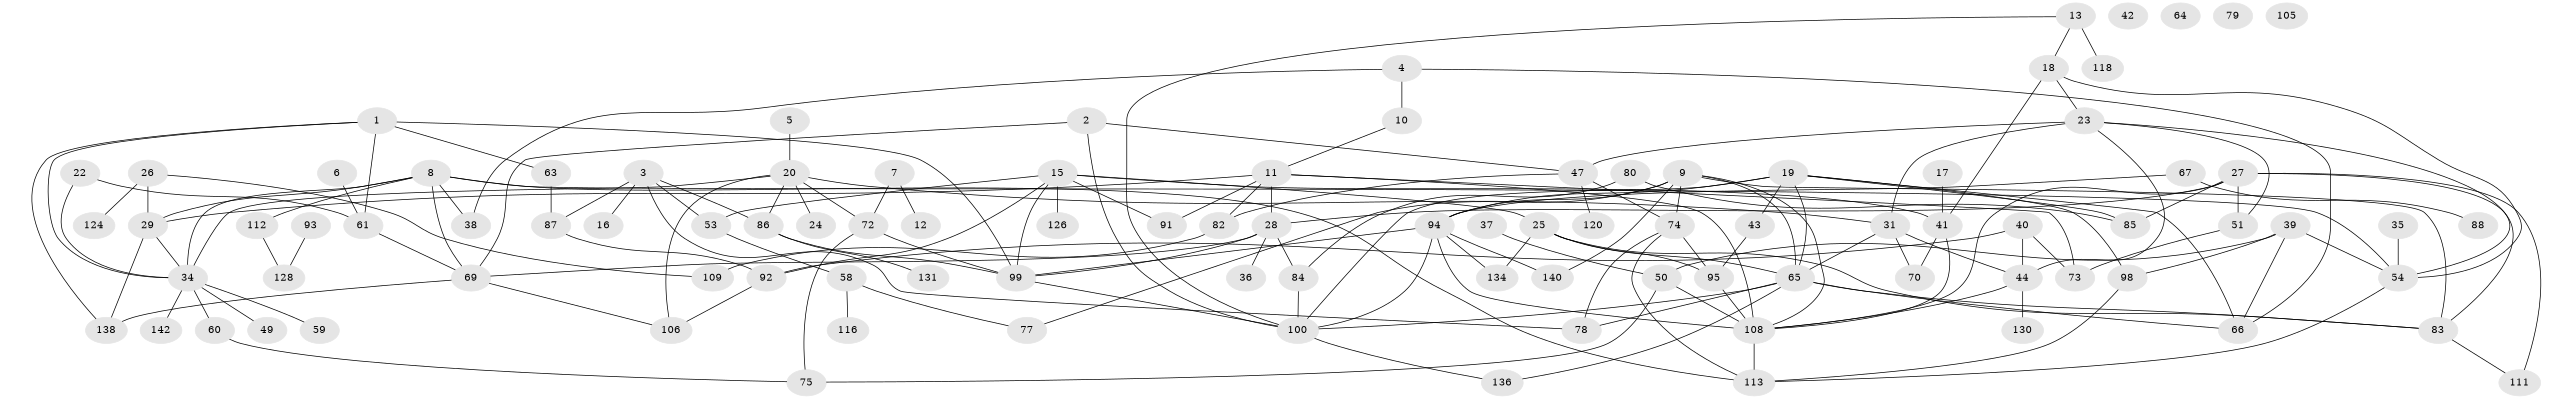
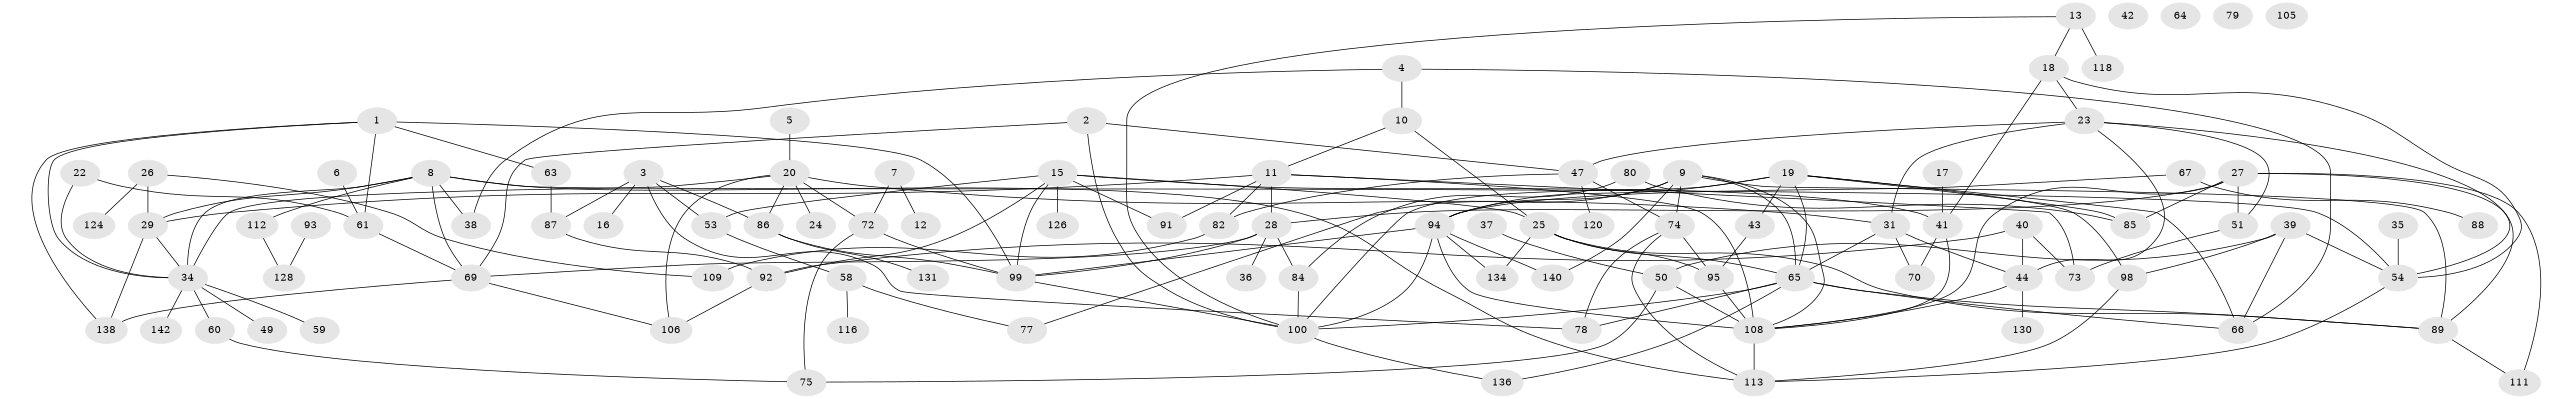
edge "10" -- "25": added
node "83": label "83" -> "89"
